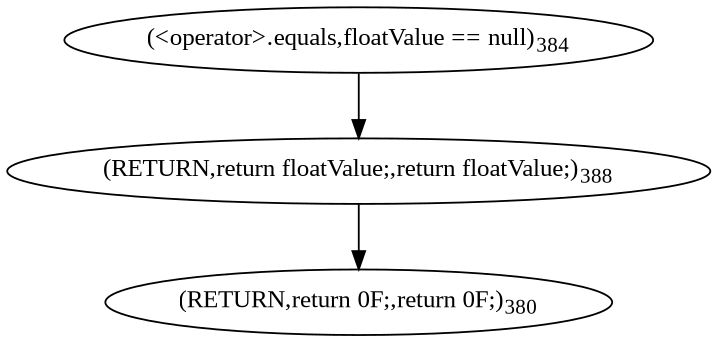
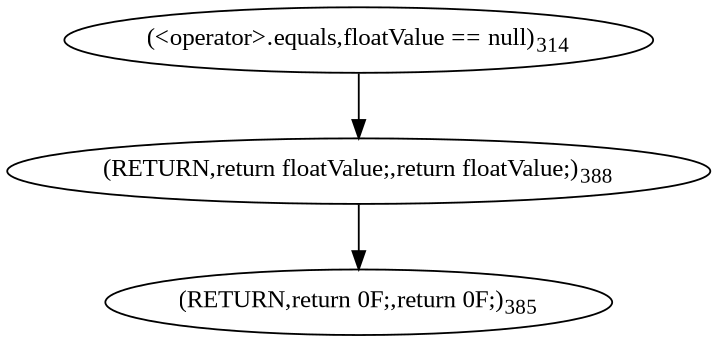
node "(<operator>.equals,floatValue == null)": text "384" -> "314"
node "(RETURN,return 0F;,return 0F;)": text "380" -> "385"
